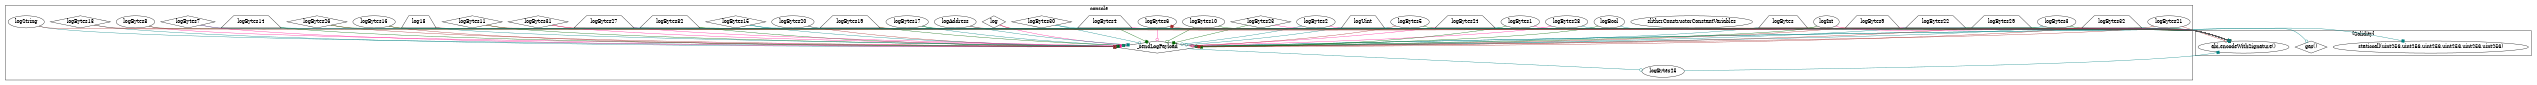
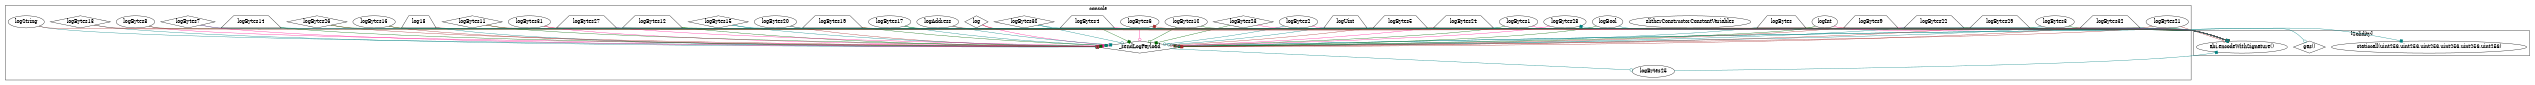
node "logBytes31": shape diamond -> ellipse
node "logBytes82": label "logBytes82" -> "logBytes12"
node "logBytes5": shape ellipse -> trapezium
edge "logBytes28" -> "abi.encodeWithSignature()": reversed
